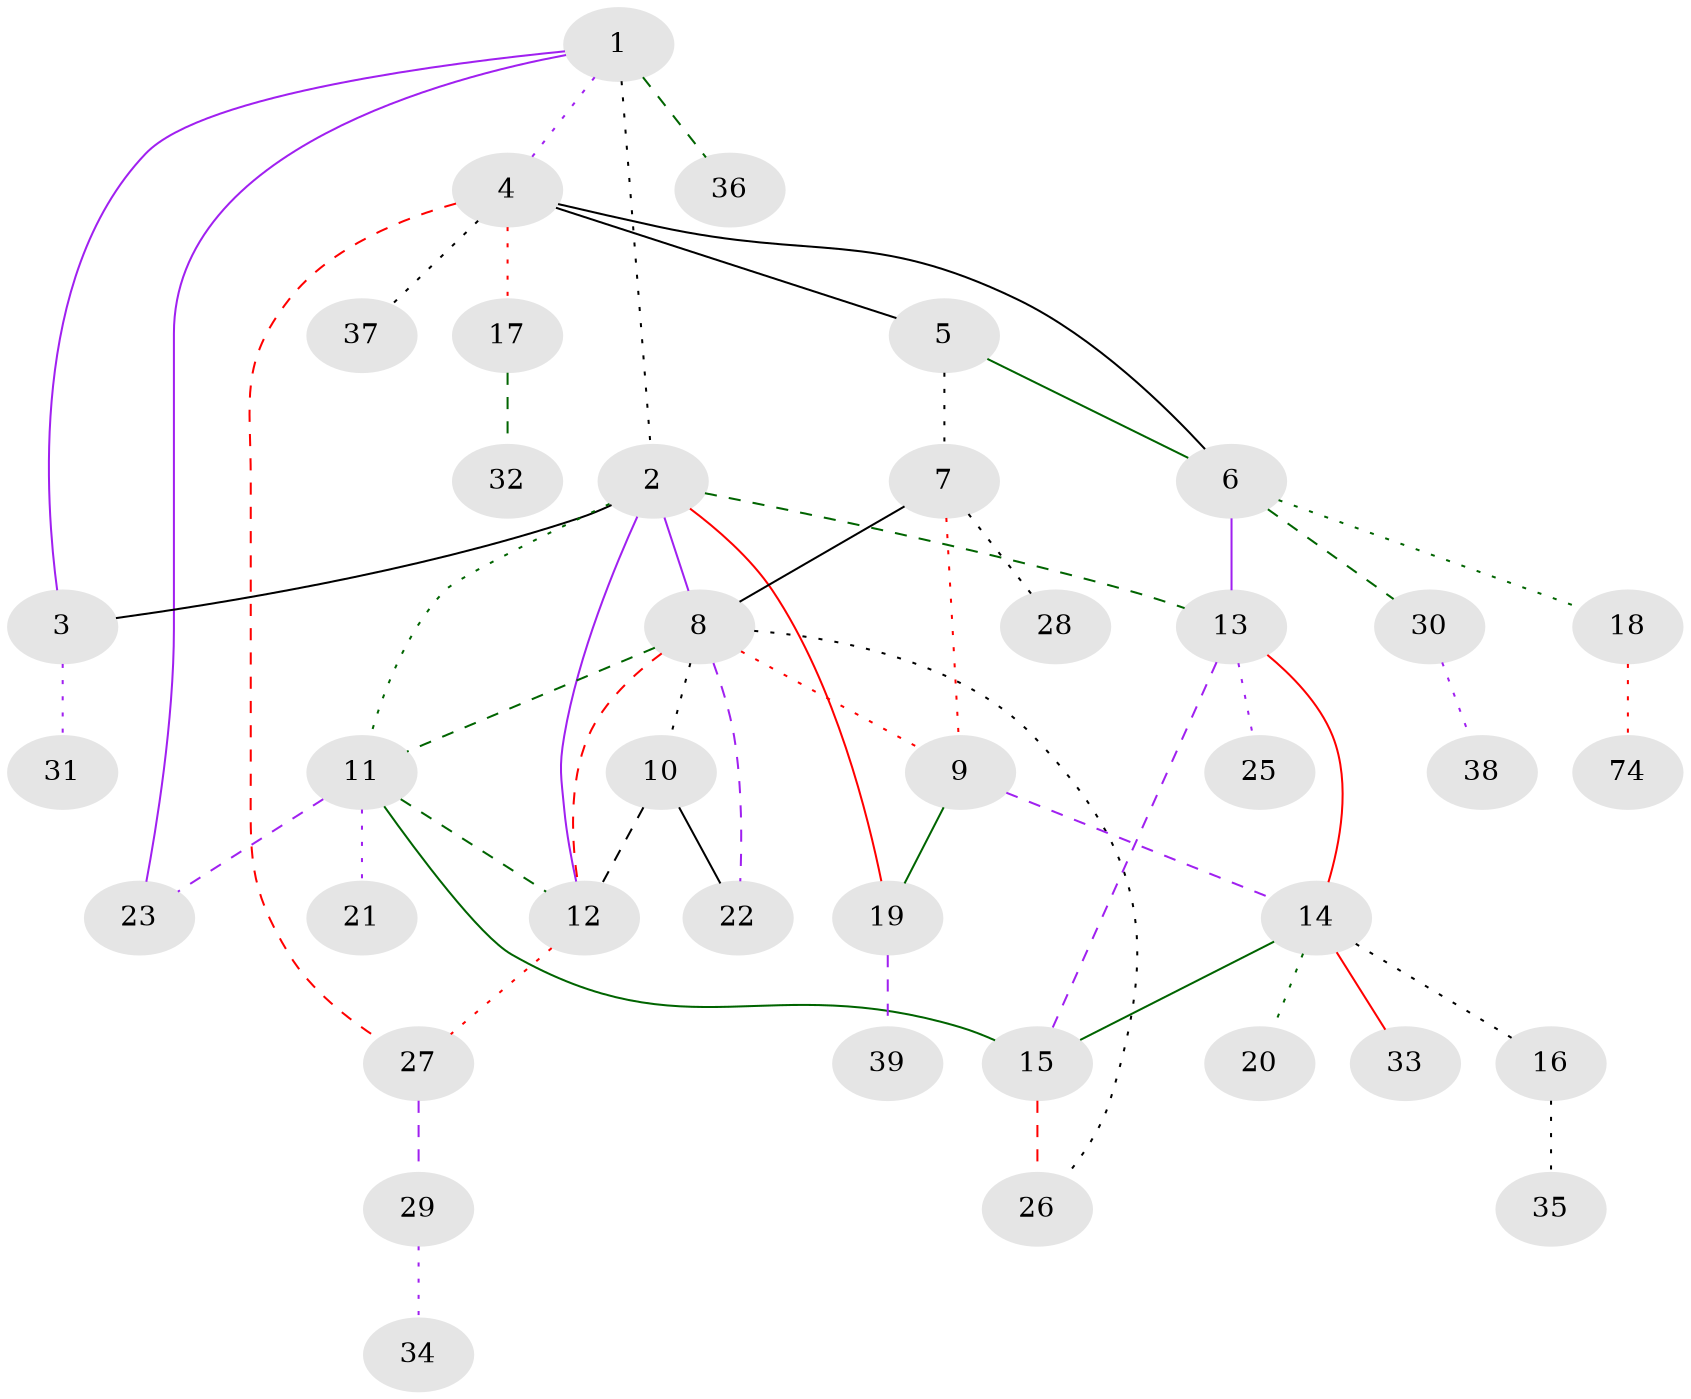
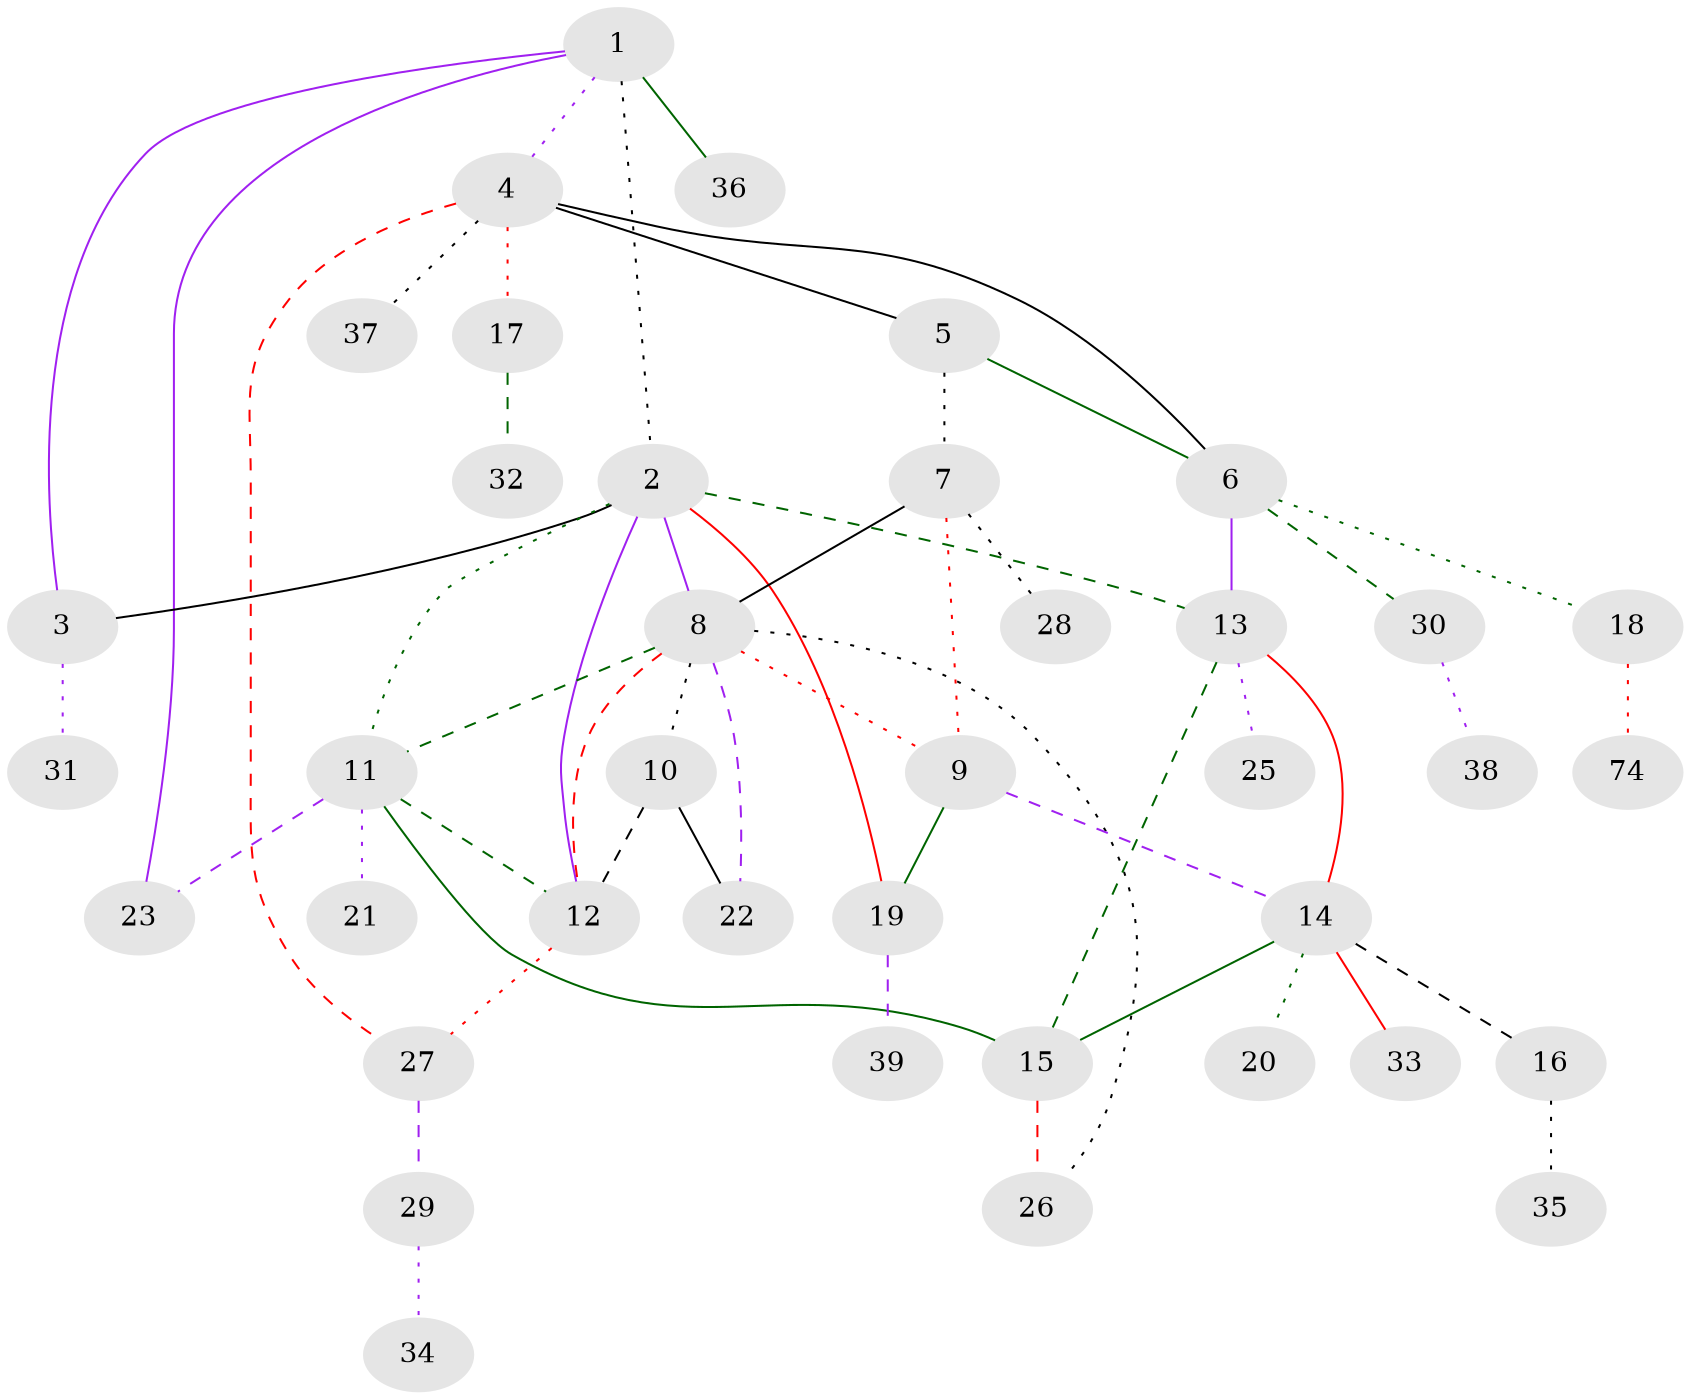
edge "1" -- "36": style dashed -> solid
edge "13" -- "15": color purple -> darkgreen
edge "14" -- "16": style dotted -> dashed
